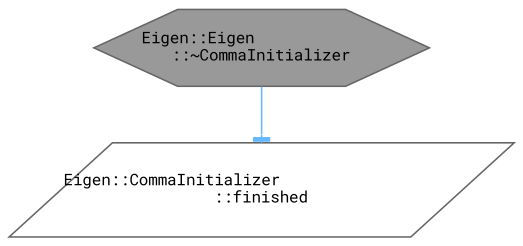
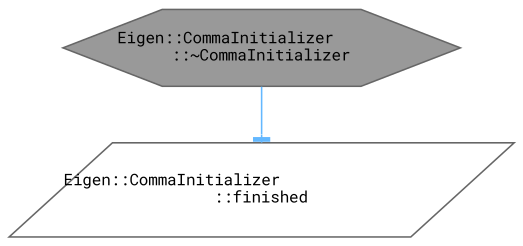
node "Eigen::Eigen ::~CommaInitializer": label "Eigen::Eigen ::~CommaInitializer" -> "Eigen::CommaInitializer ::~CommaInitializer"
